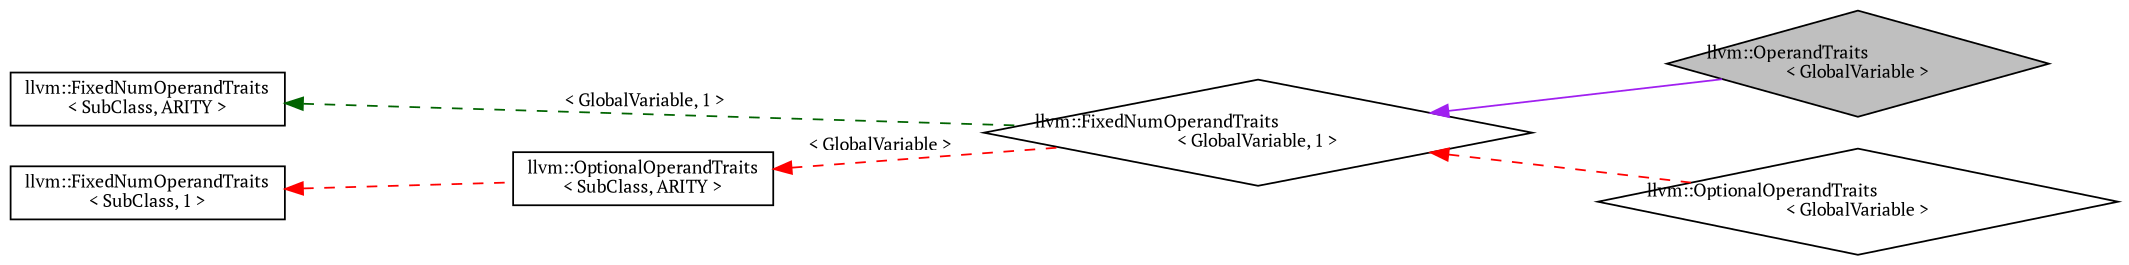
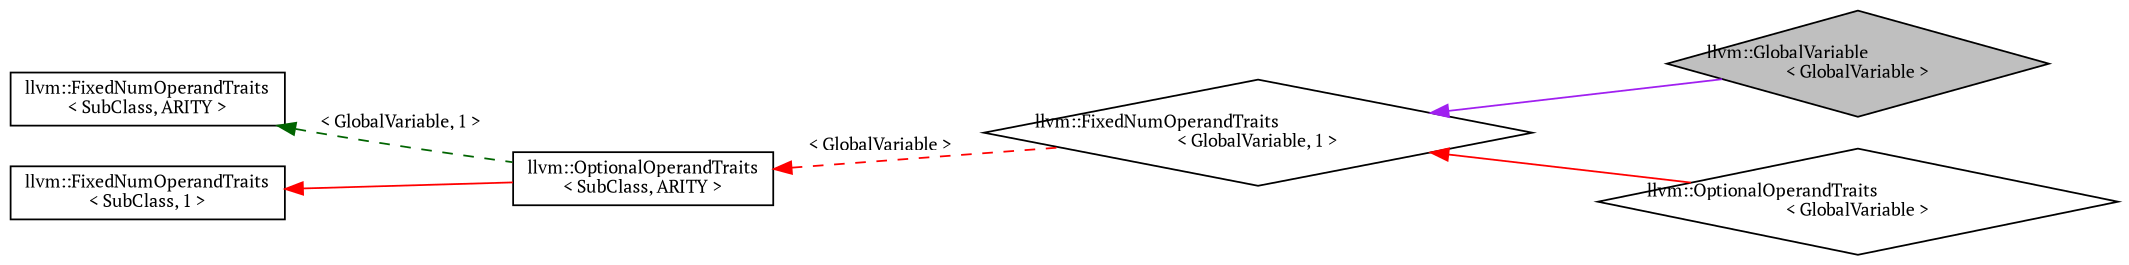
node "llvm::OperandTraits < GlobalVariable >": label "llvm::OperandTraits < GlobalVariable >" -> "llvm::GlobalVariable < GlobalVariable >"
edge "llvm::FixedNumOperandTraits < GlobalVariable, 1 >" -> "llvm::FixedNumOperandTraits < SubClass, ARITY >": now "llvm::OptionalOperandTraits < SubClass, ARITY >" -> "llvm::FixedNumOperandTraits < SubClass, ARITY >"
edge "llvm::OptionalOperandTraits < GlobalVariable >" -> "llvm::FixedNumOperandTraits < GlobalVariable, 1 >": style dashed -> solid
edge "llvm::OptionalOperandTraits < SubClass, ARITY >" -> "llvm::FixedNumOperandTraits < SubClass, 1 >": style dashed -> solid
